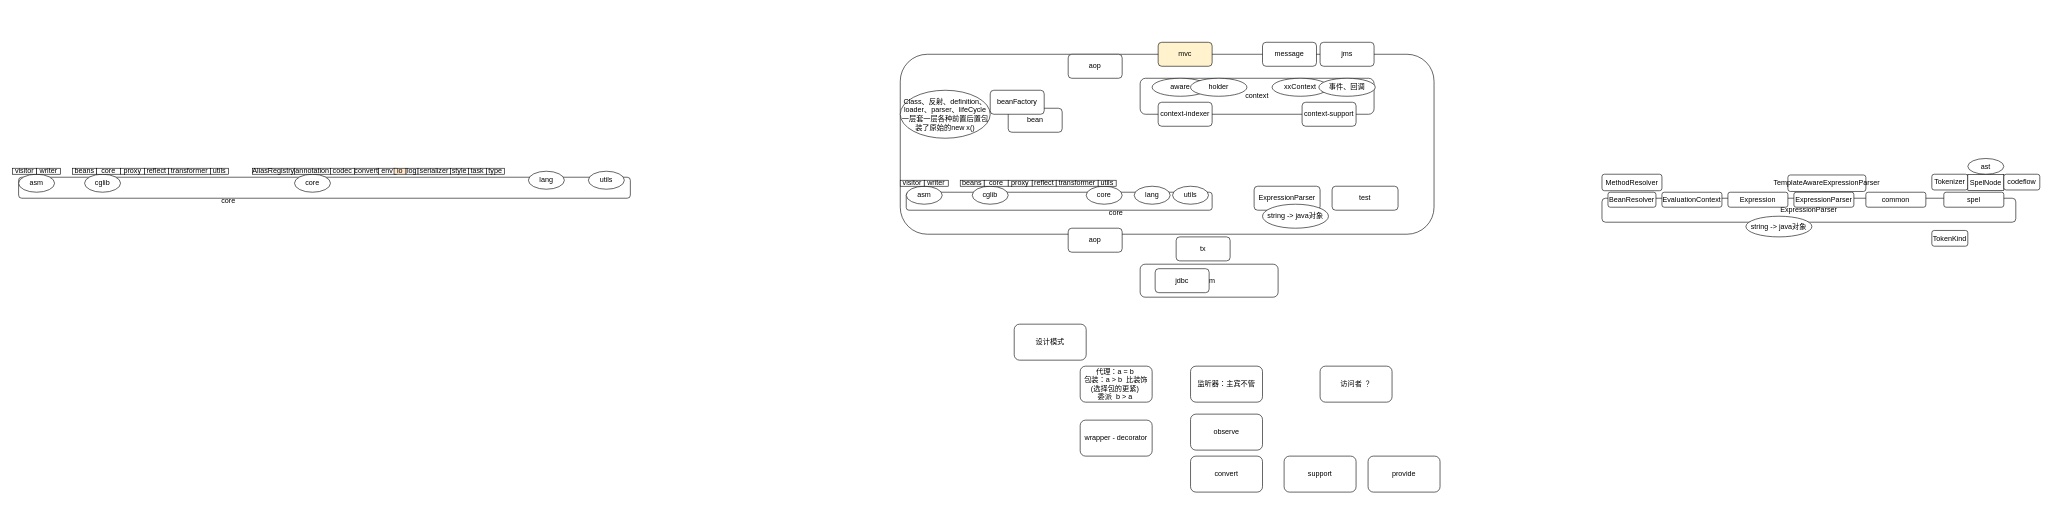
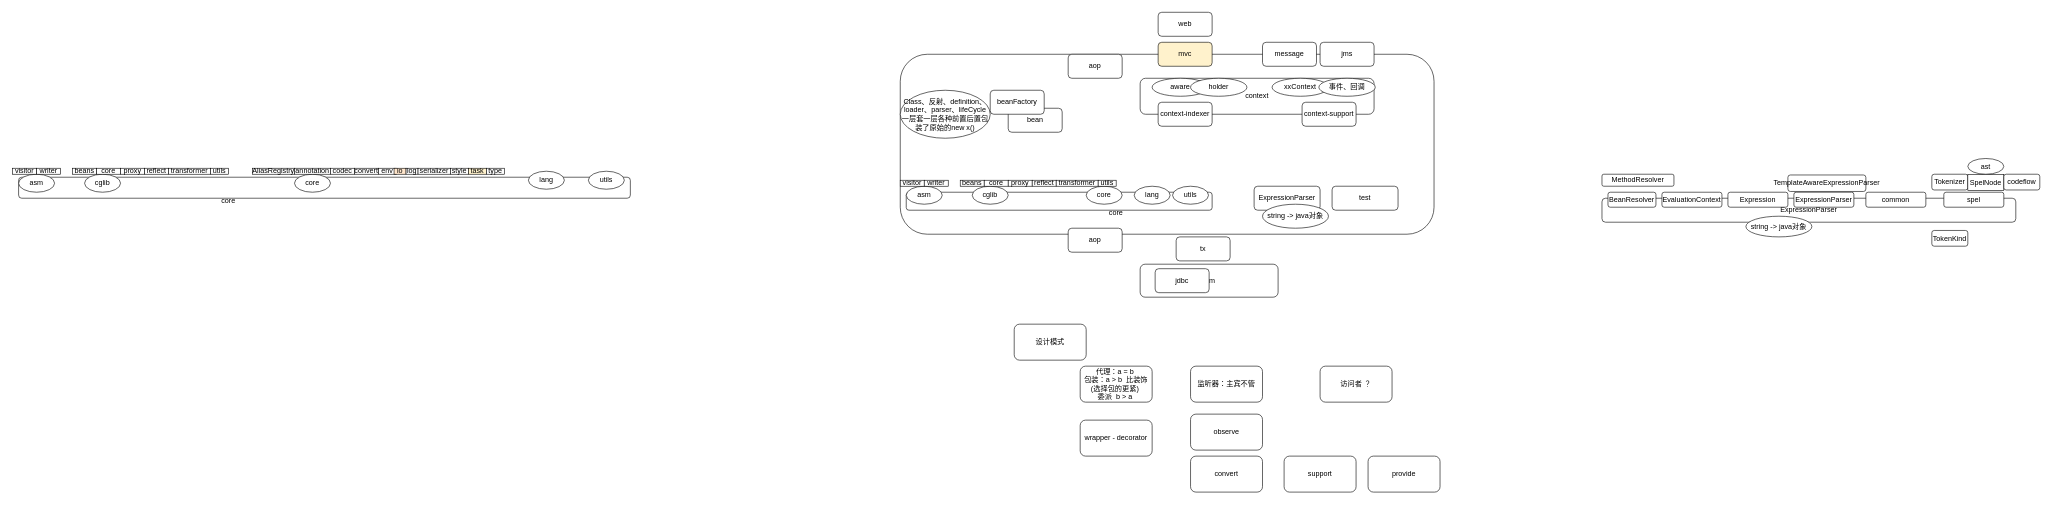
node "web": added
node "task": fillcolor #ffffff -> #fff2cc
node "MethodResolver": size 60x17 -> 72x12
